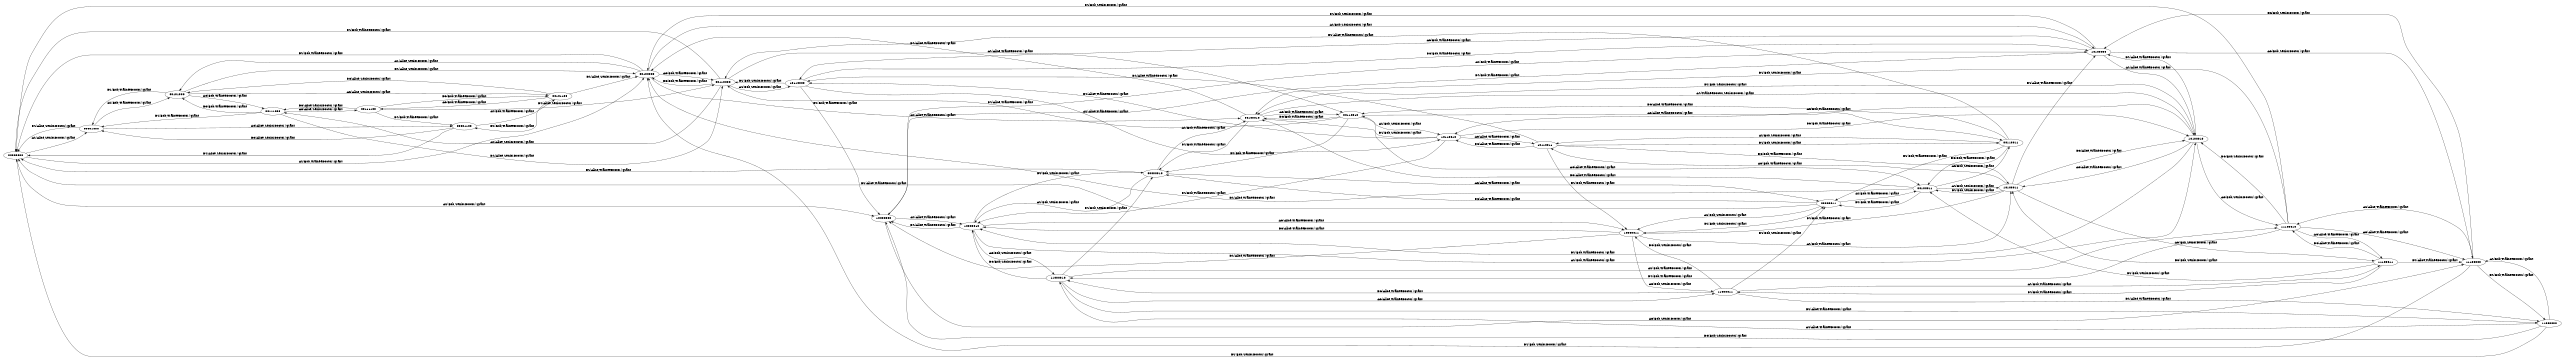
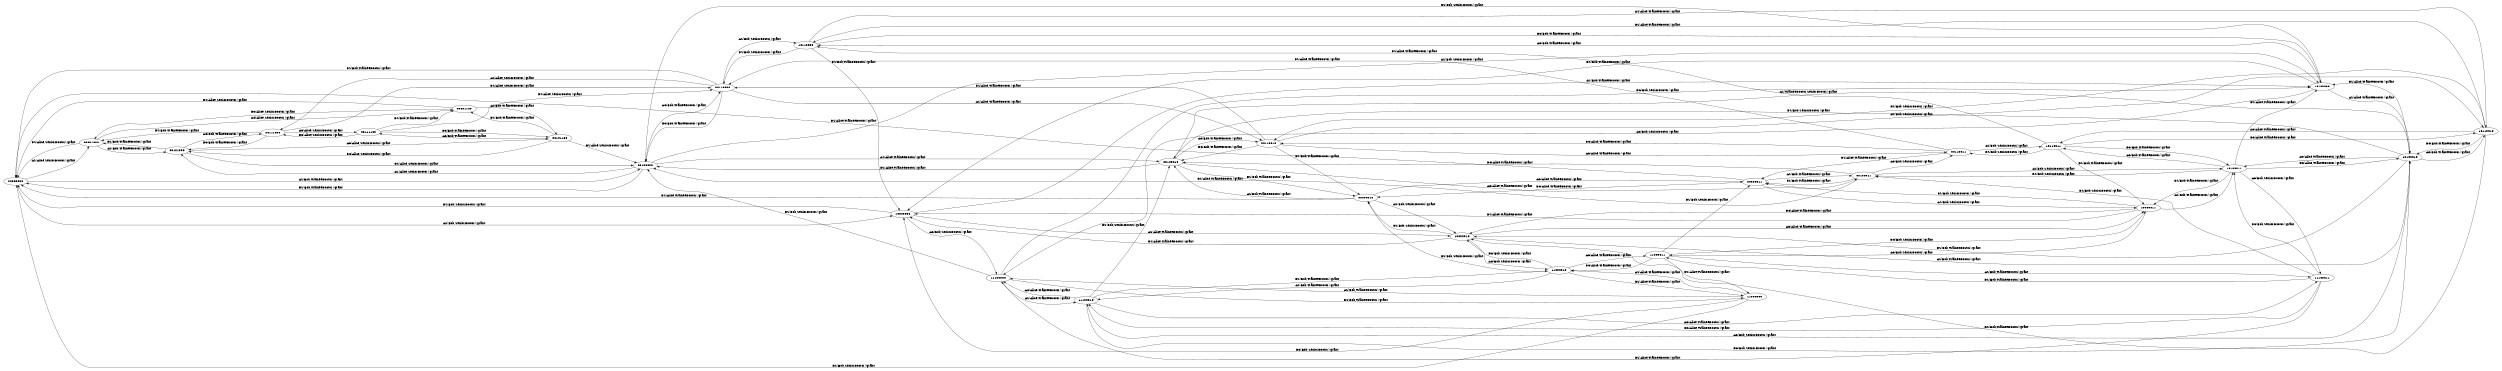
edge "11100010" -> "00000000": now "10000000" -> "00000000"
edge "00110011" -> "00000011": label "DS(Bob,TraineeDoctor)/grant" -> "DS(Alice,TraineeDoctor)/grant"
edge "00110011" -> "00100011": removed, label "DC(Bob,TraineeDoctor)/grant"
